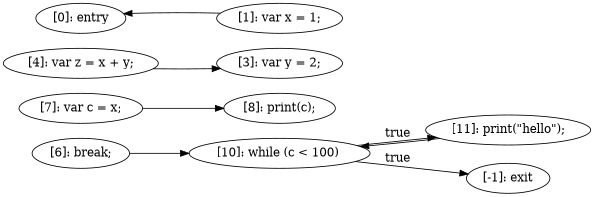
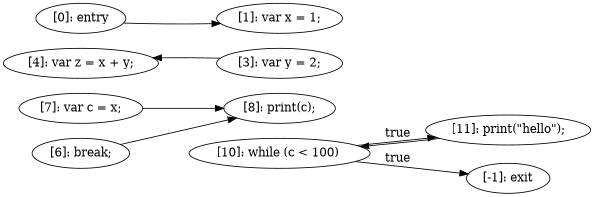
edge "[1]: var x = 1;" -> "[0]: entry": reversed
edge "[4]: var z = x + y;" -> "[3]: var y = 2;": reversed
edge "[6]: break;" -> "[10]: while (c < 100)": now "[6]: break;" -> "[8]: print(c);"
